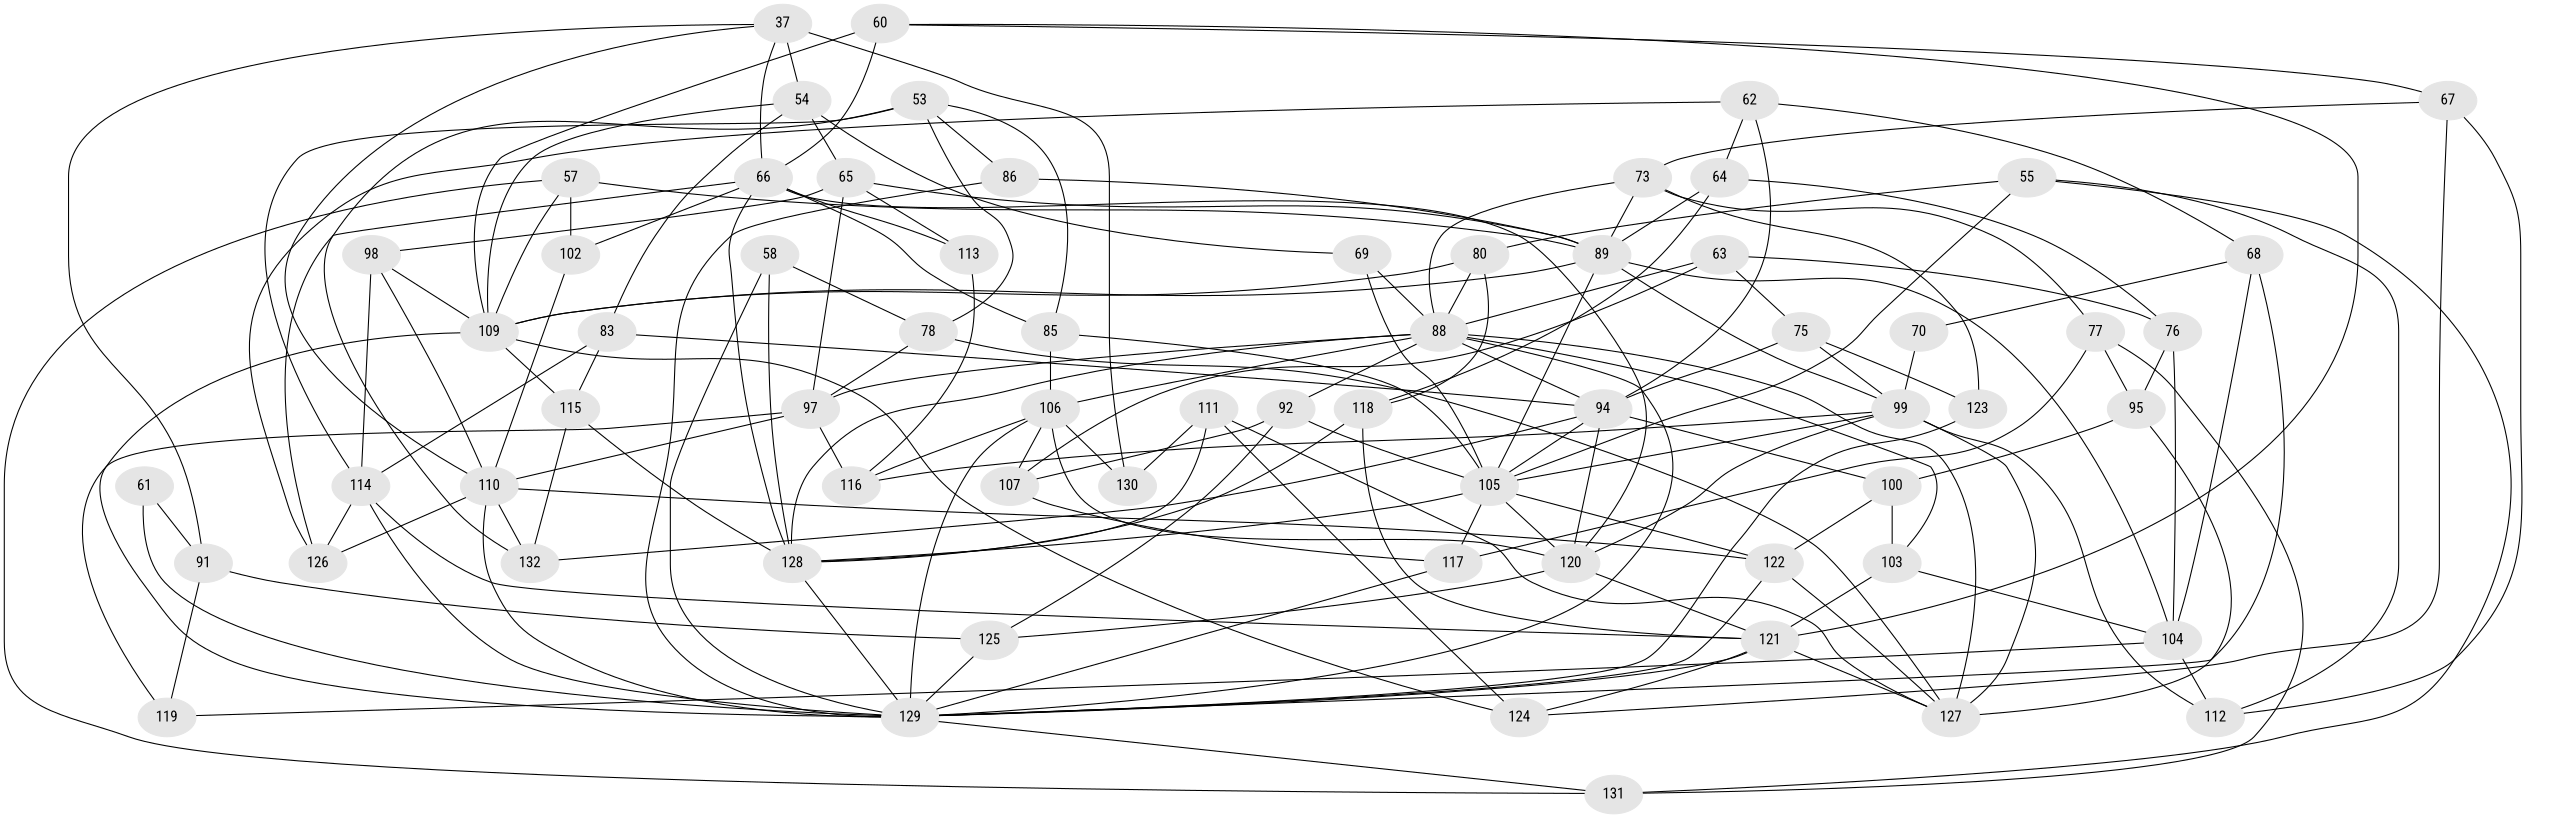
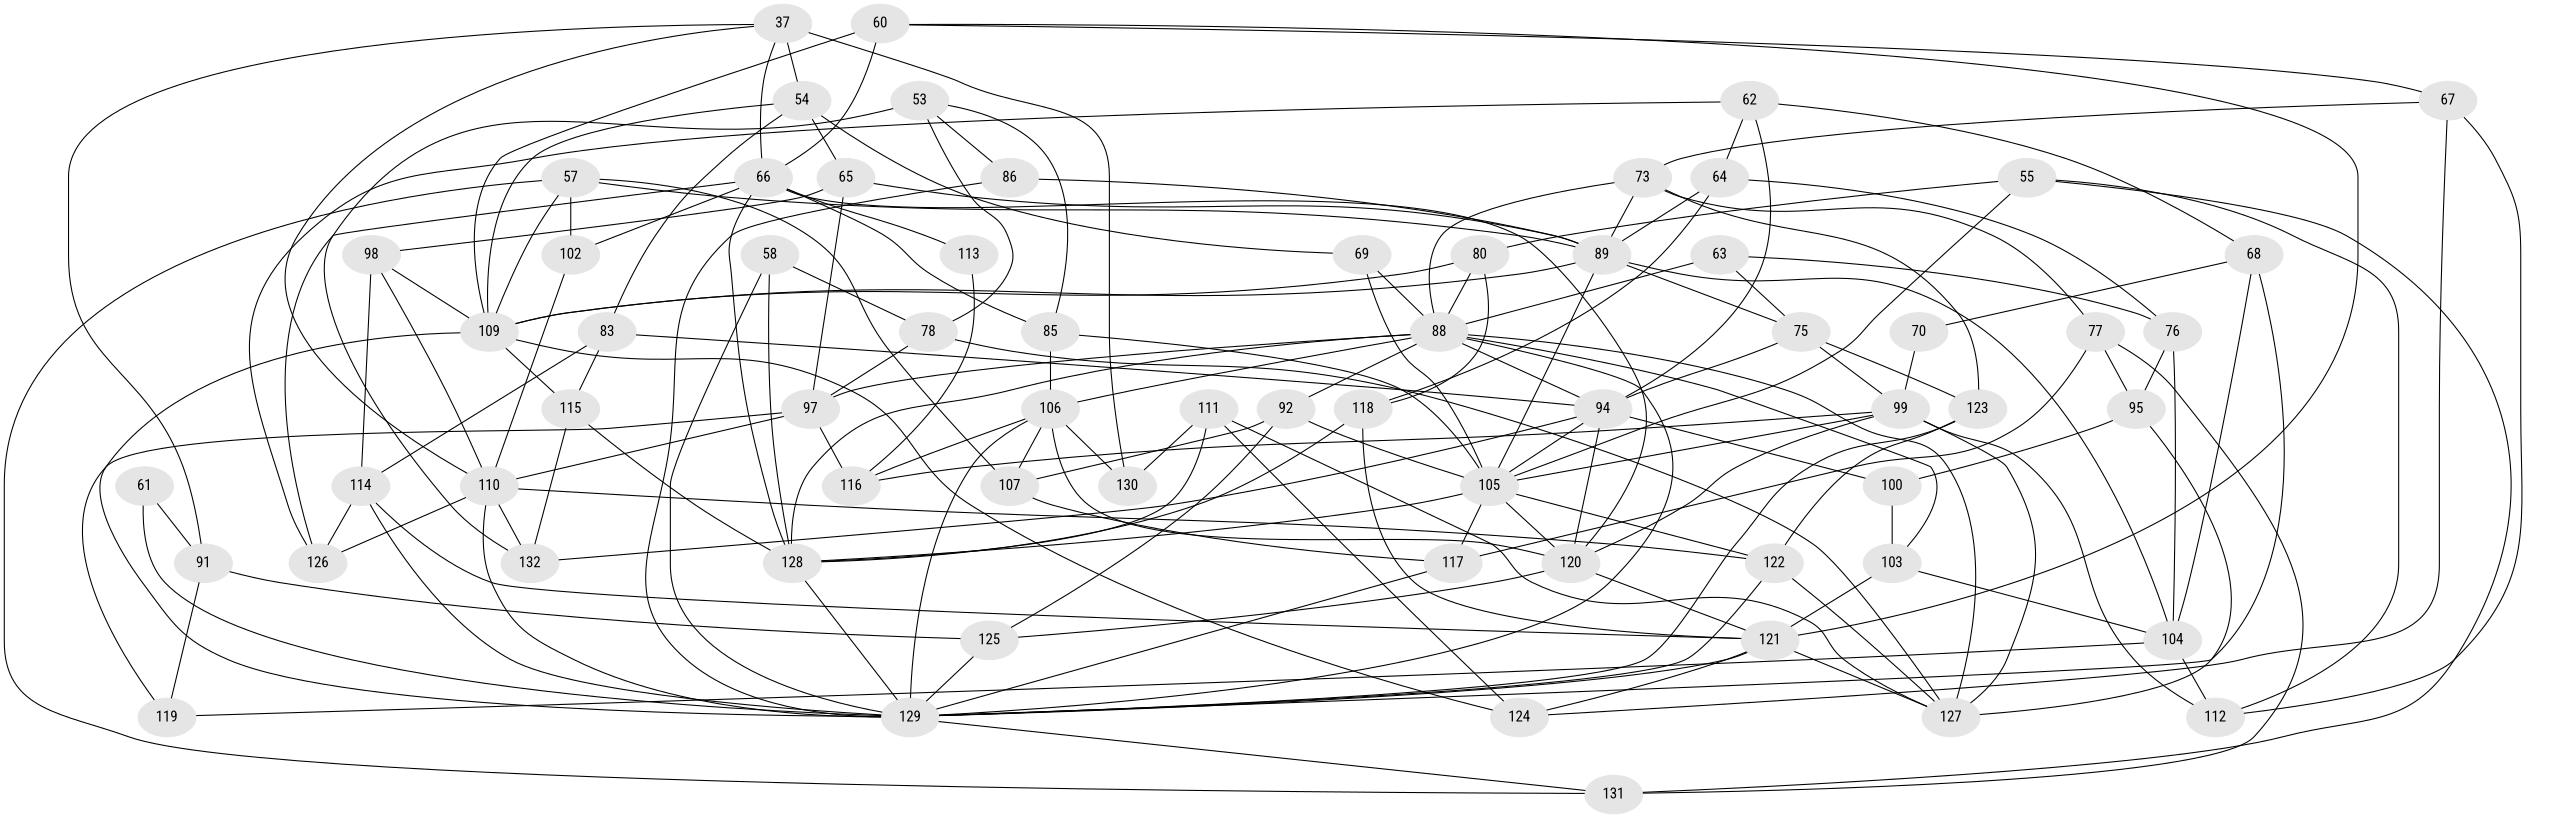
edge "53" -- "114": removed
edge "65" -- "113": removed
edge "89" -- "99": now "89" -- "75"
edge "63" -- "107": now "57" -- "107"
edge "100" -- "122": now "123" -- "122"
